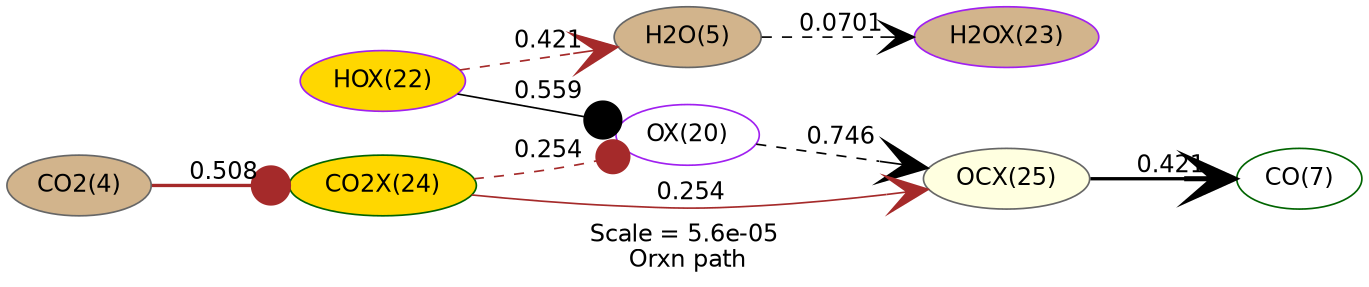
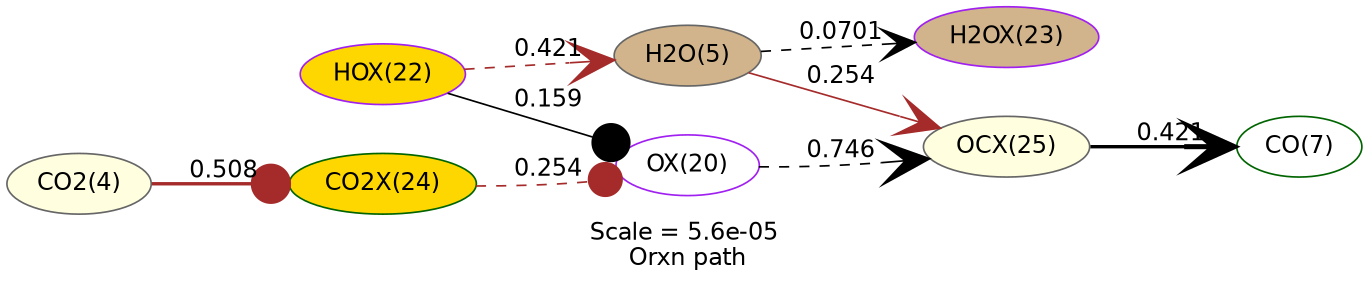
edge "HOX(22)" -> "OX(20)": label " 0.559" -> " 0.159"
node "CO2(4)": fillcolor tan -> lightyellow
edge "CO2X(24)" -> "OCX(25)": now "H2O(5)" -> "OCX(25)"
